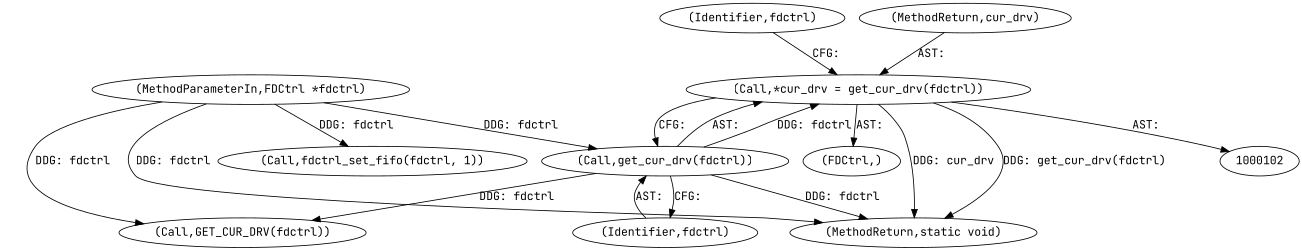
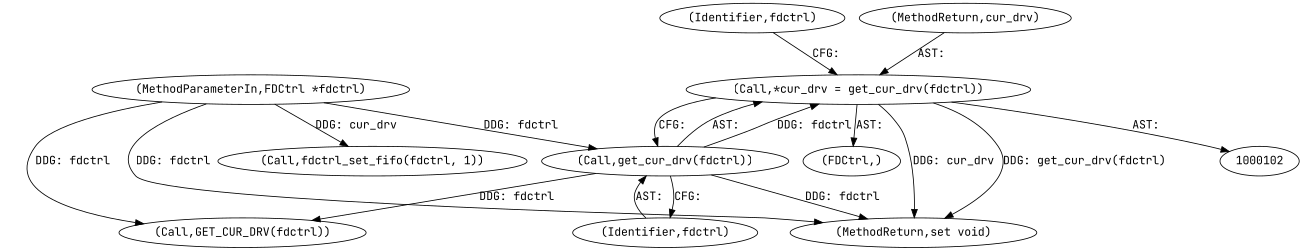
edge "(MethodParameterIn,FDCtrl *fdctrl)" -> "(Call,fdctrl_set_fifo(fdctrl, 1))": label "DDG: fdctrl" -> "DDG: cur_drv"
node "(MethodReturn,static void)": label "(MethodReturn,static void)" -> "(MethodReturn,set void)"
